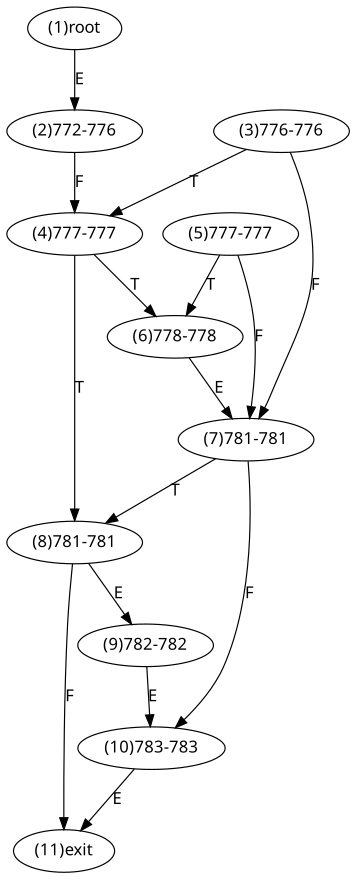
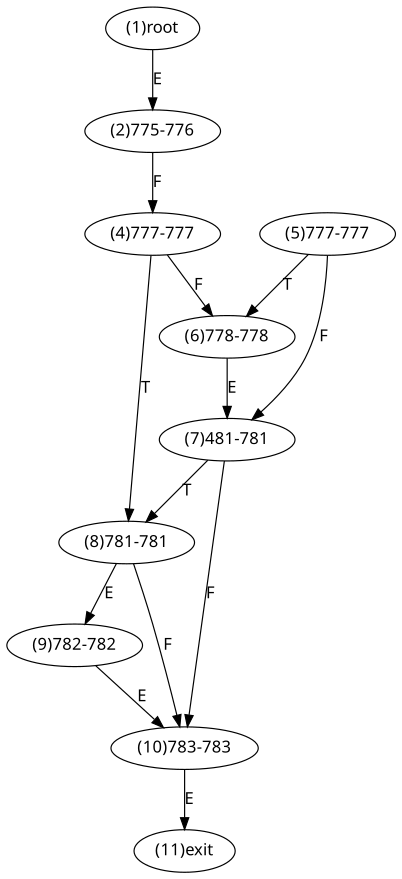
node "(2)772-776": label "(2)772-776" -> "(2)775-776"
node "(3)776-776": removed
edge "(4)777-777" -> "(6)778-778": label "T" -> "F"
node "(7)781-781": label "(7)781-781" -> "(7)481-781"
edge "(8)781-781" -> "(11)exit": now "(8)781-781" -> "(10)783-783"
